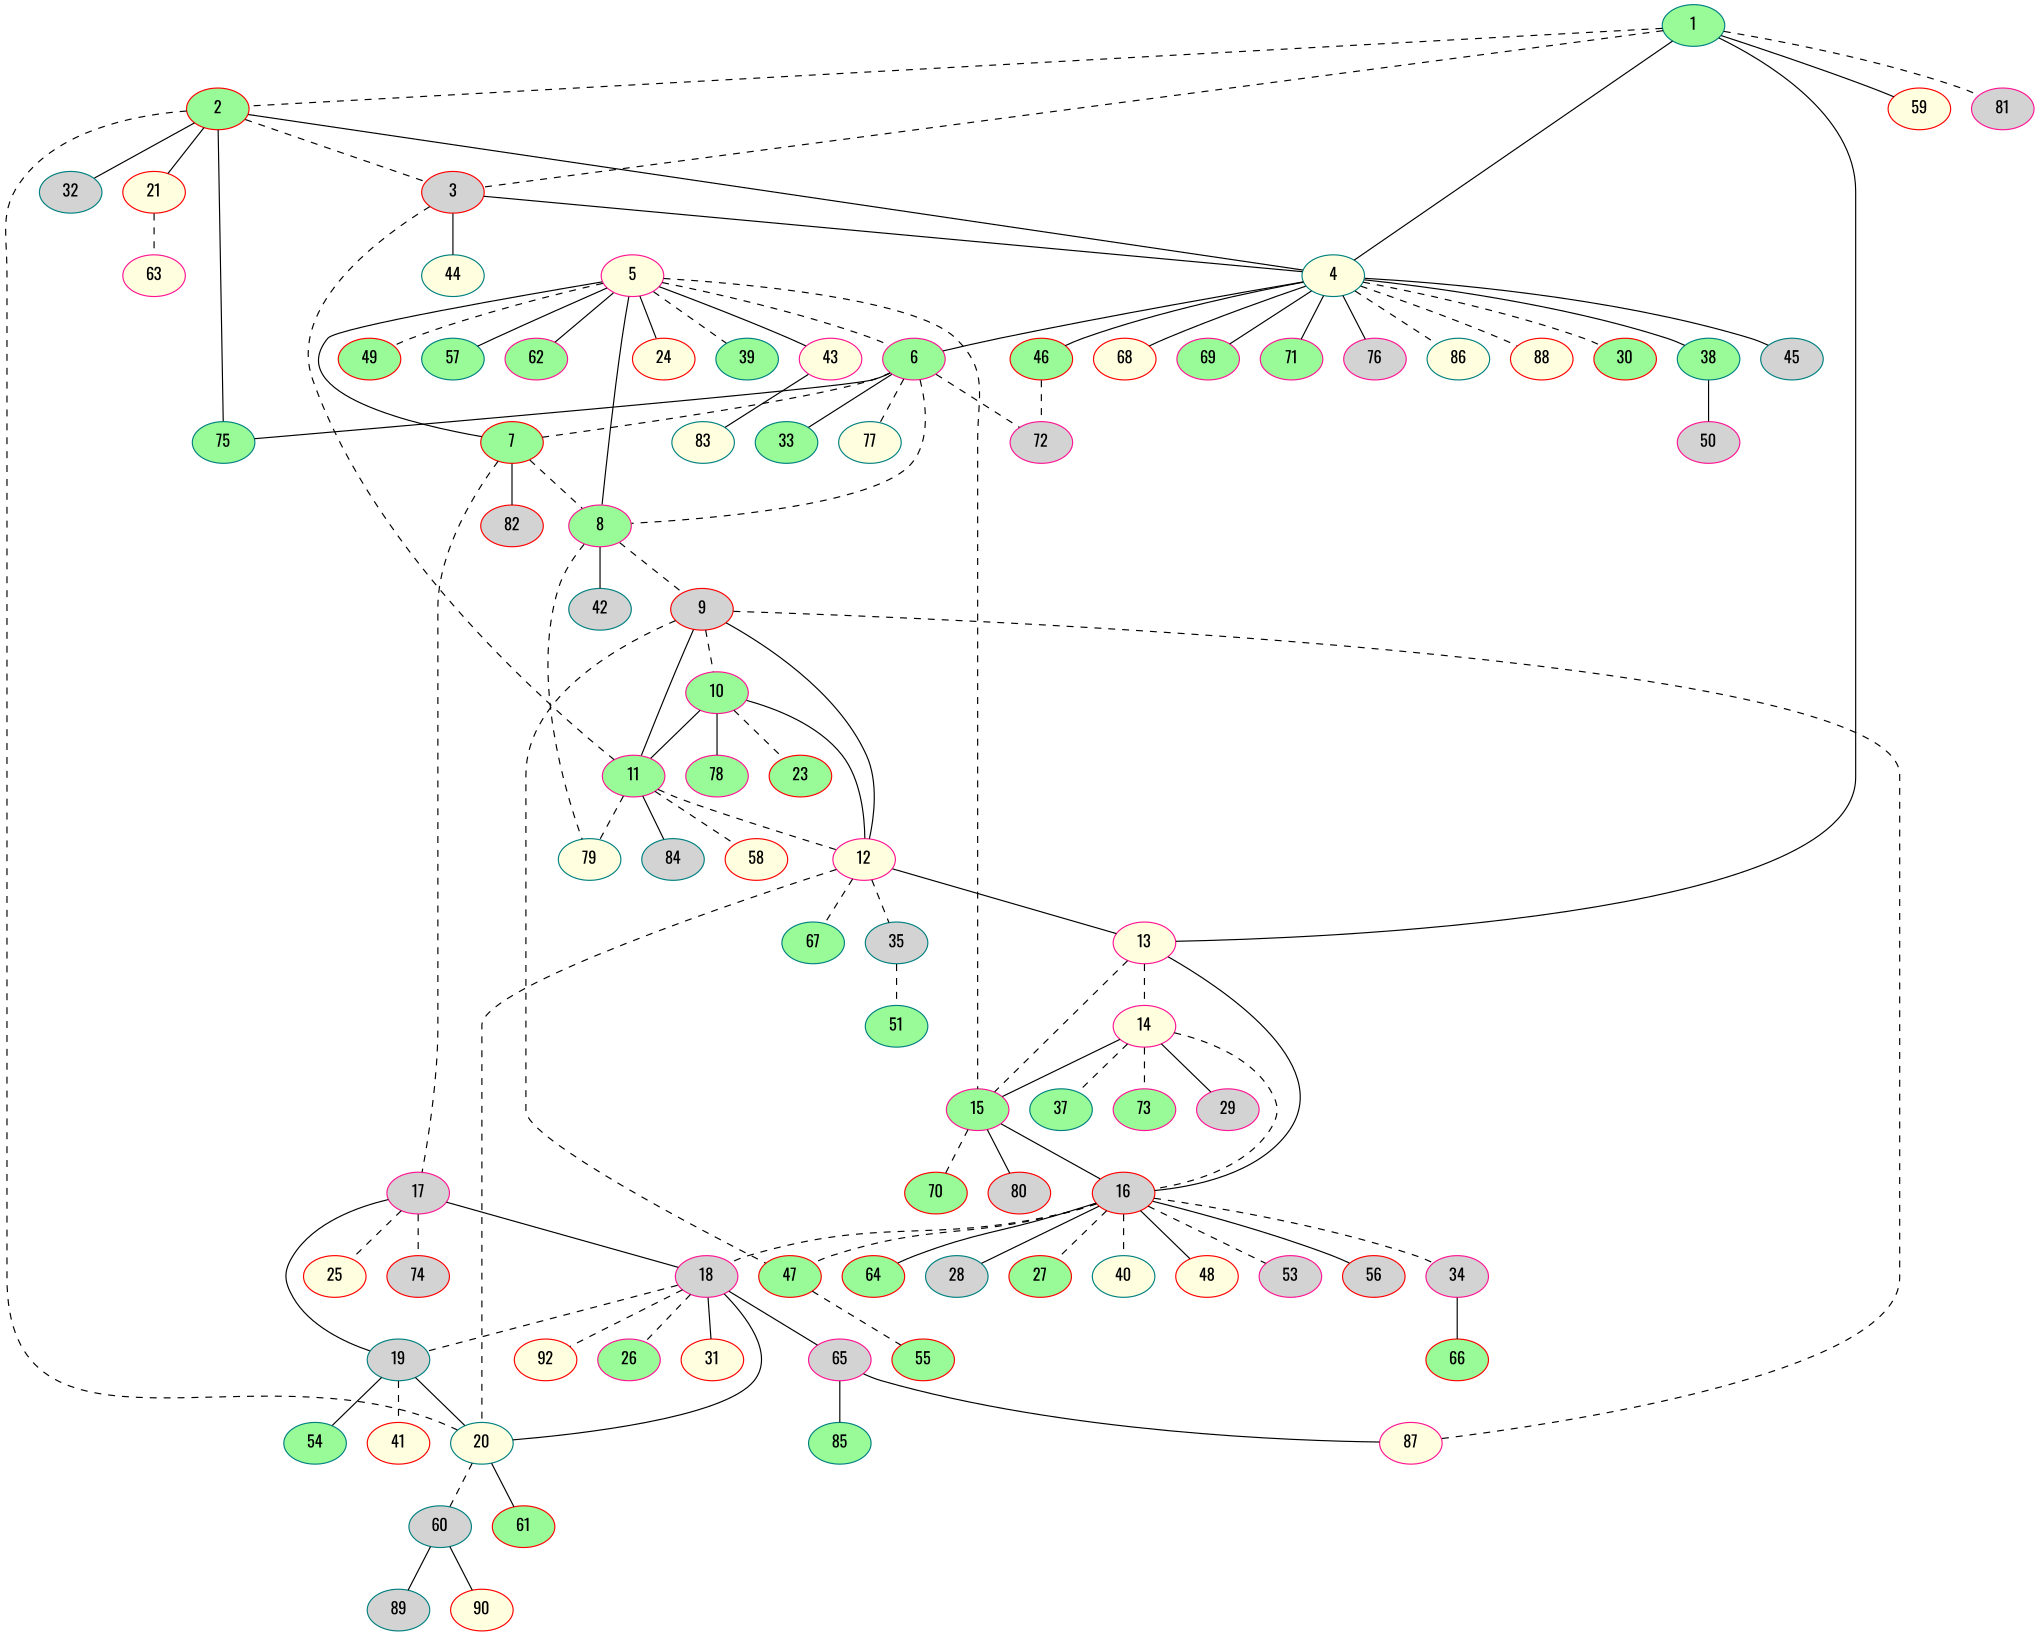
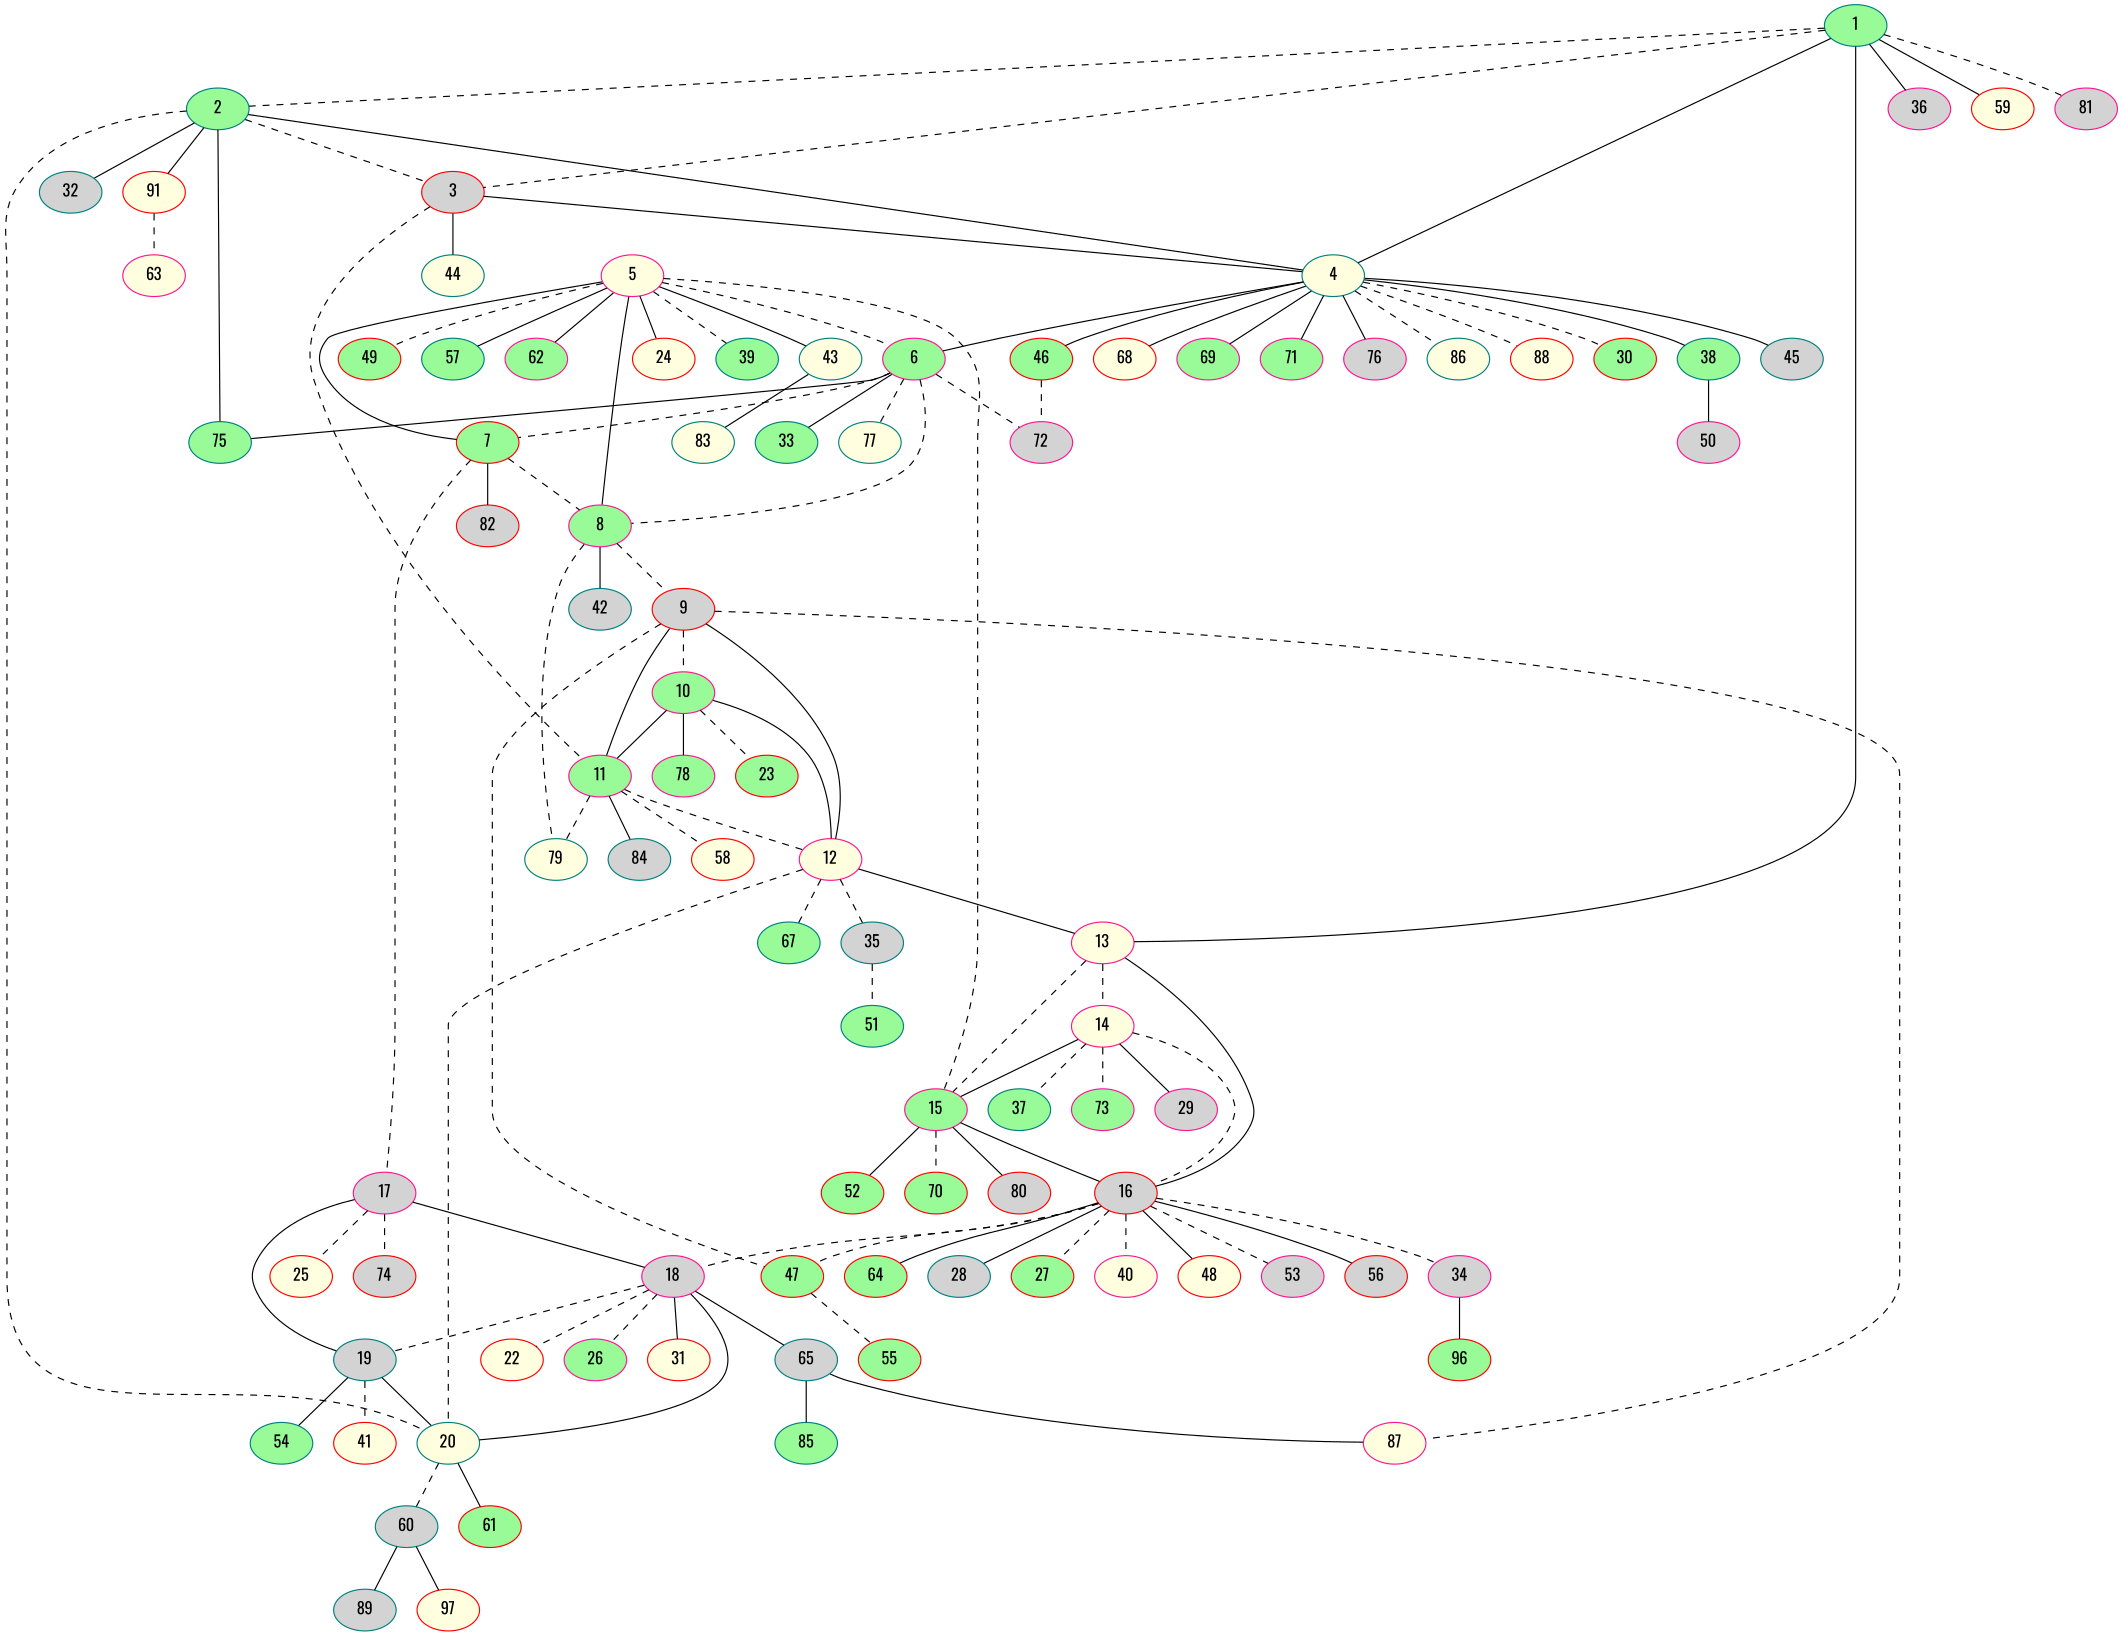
node "2": color red -> teal
node "36": added
node "21": label "21" -> "91"
node "43": color deeppink -> teal
node "52": added
node "40": color teal -> deeppink
node "92": label "92" -> "22"
node "65": color deeppink -> teal
node "66": label "66" -> "96"
node "90": label "90" -> "97"
